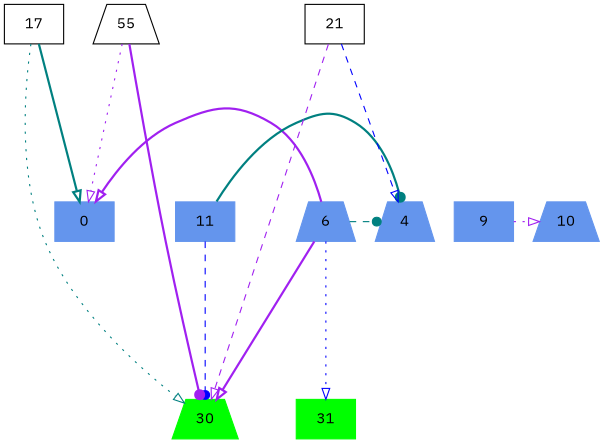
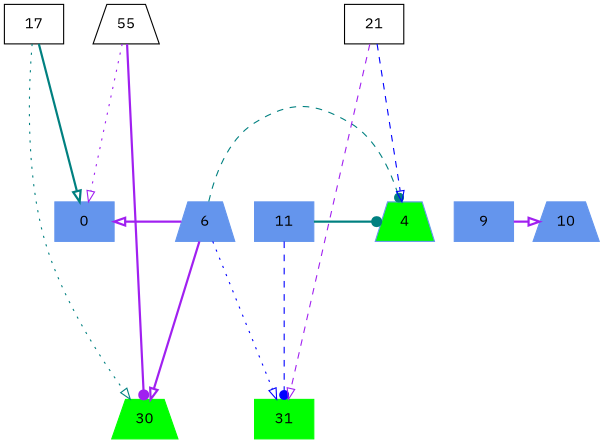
edge "21" -> "30": now "21" -> "31"
node "4": fillcolor cornflowerblue -> green
edge "9" -> "10": style dotted -> bold
edge "11" -> "30": now "11" -> "31"
